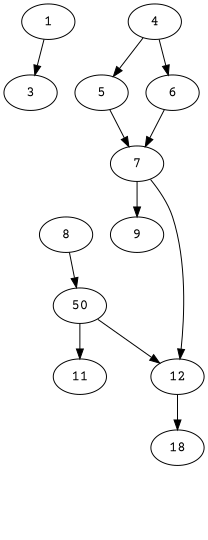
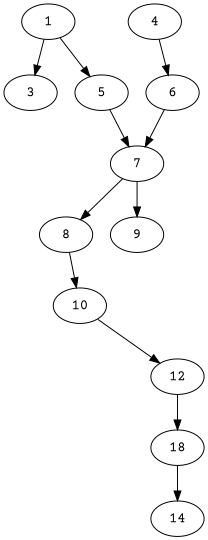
edge "4" -> "5": now "1" -> "5"
edge "7" -> "12": now "7" -> "8"
node "50": label "50" -> "10"
node "11": removed
node "14": added
